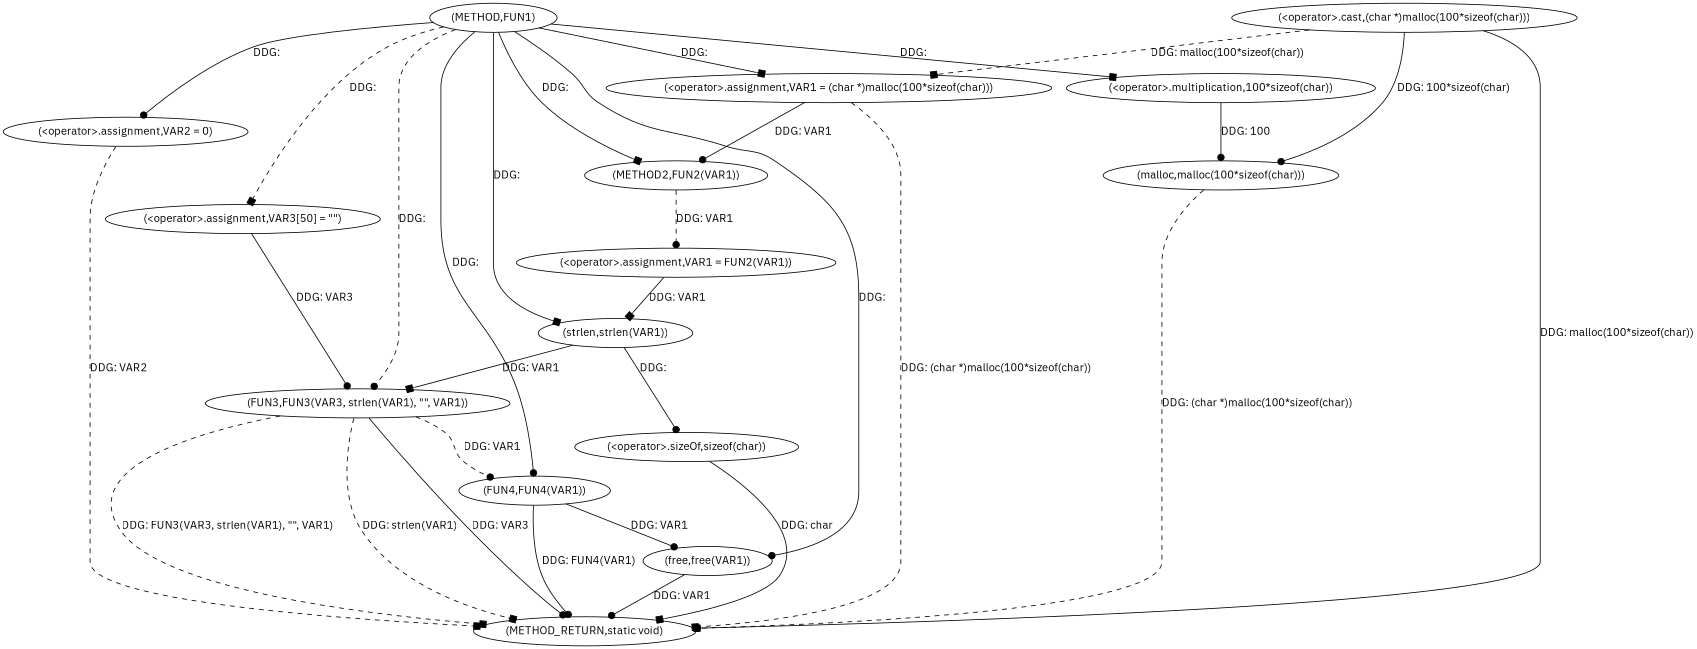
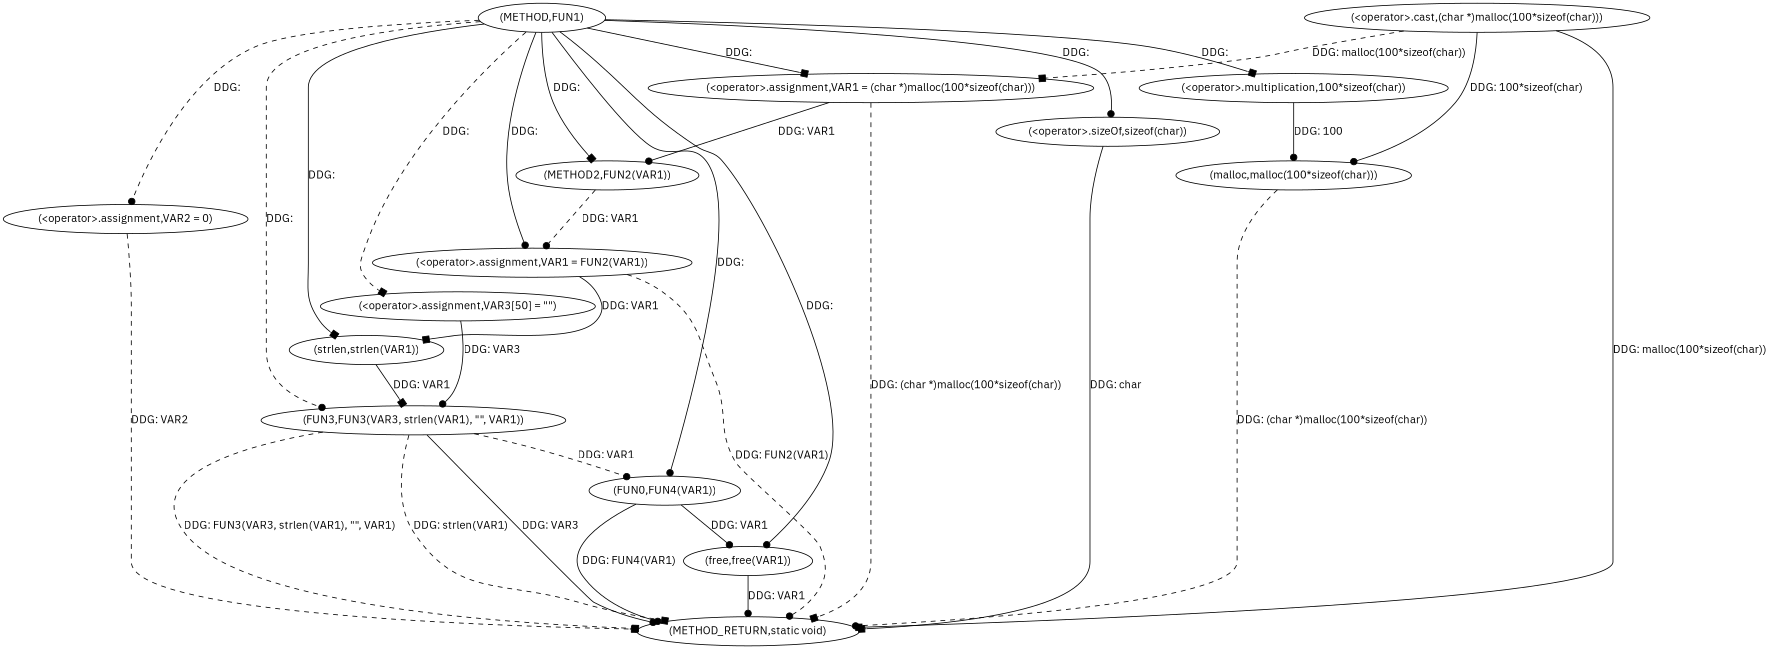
edge "(METHOD,FUN1)" -> "(<operator>.assignment,VAR2 = 0)": style solid -> dashed
edge "(METHOD,FUN1)" -> "(<operator>.assignment,VAR1 = FUN2(VAR1))": added, label "DDG:"
edge "(strlen,strlen(VAR1))" -> "(<operator>.sizeOf,sizeof(char))": now "(METHOD,FUN1)" -> "(<operator>.sizeOf,sizeof(char))"
edge "(<operator>.assignment,VAR1 = FUN2(VAR1))" -> "(METHOD_RETURN,static void)": added, label "DDG: FUN2(VAR1)"
node "(FUN4,FUN4(VAR1))": label "(FUN4,FUN4(VAR1))" -> "(FUN0,FUN4(VAR1))"
